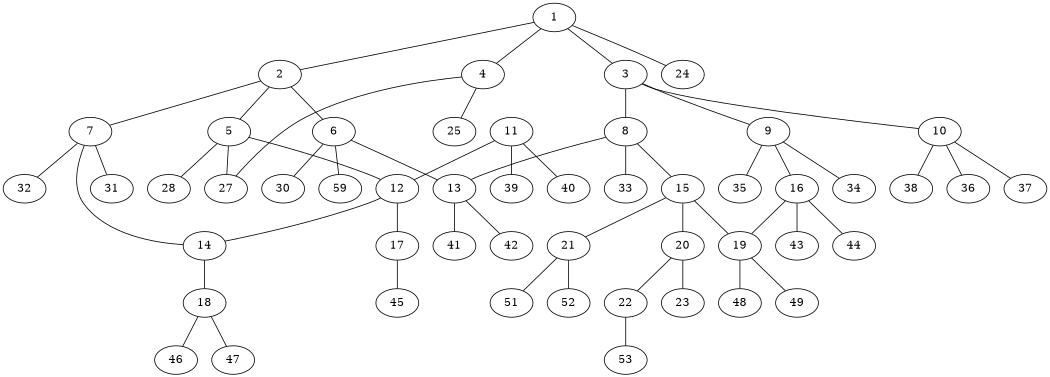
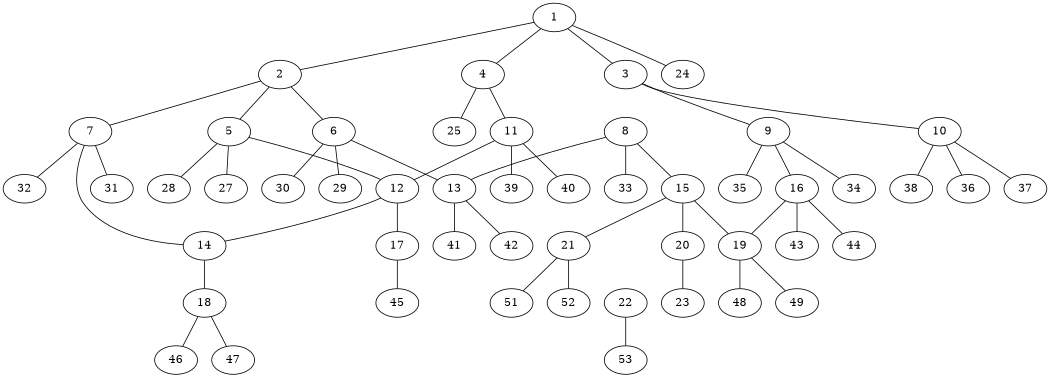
edge "4" -- "27": now "4" -- "11"
edge "3" -- "8": removed
node "59": label "59" -> "29"
edge "20" -- "22": removed
